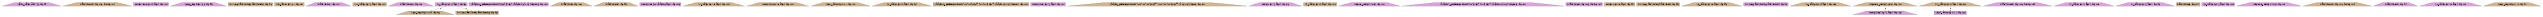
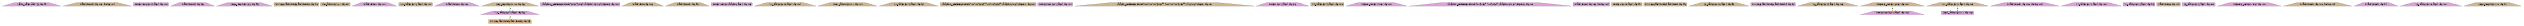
node "br label %for.cond4, !dbg !983": added
node "%0 = load i32, i32* %i, align 4, !dbg !966": shape note -> trapezium
node "store i32 %inc, i32* %m, align 4, !dbg !1007": removed
node "%1 = load i32, i32* %j, align 4, !dbg !975": shape trapezium -> note
edge "%0 = load i32, i32* %i, align 4, !dbg !966" -> "%cmp = icmp slt i32 %0, 100, !dbg !968": reversed
